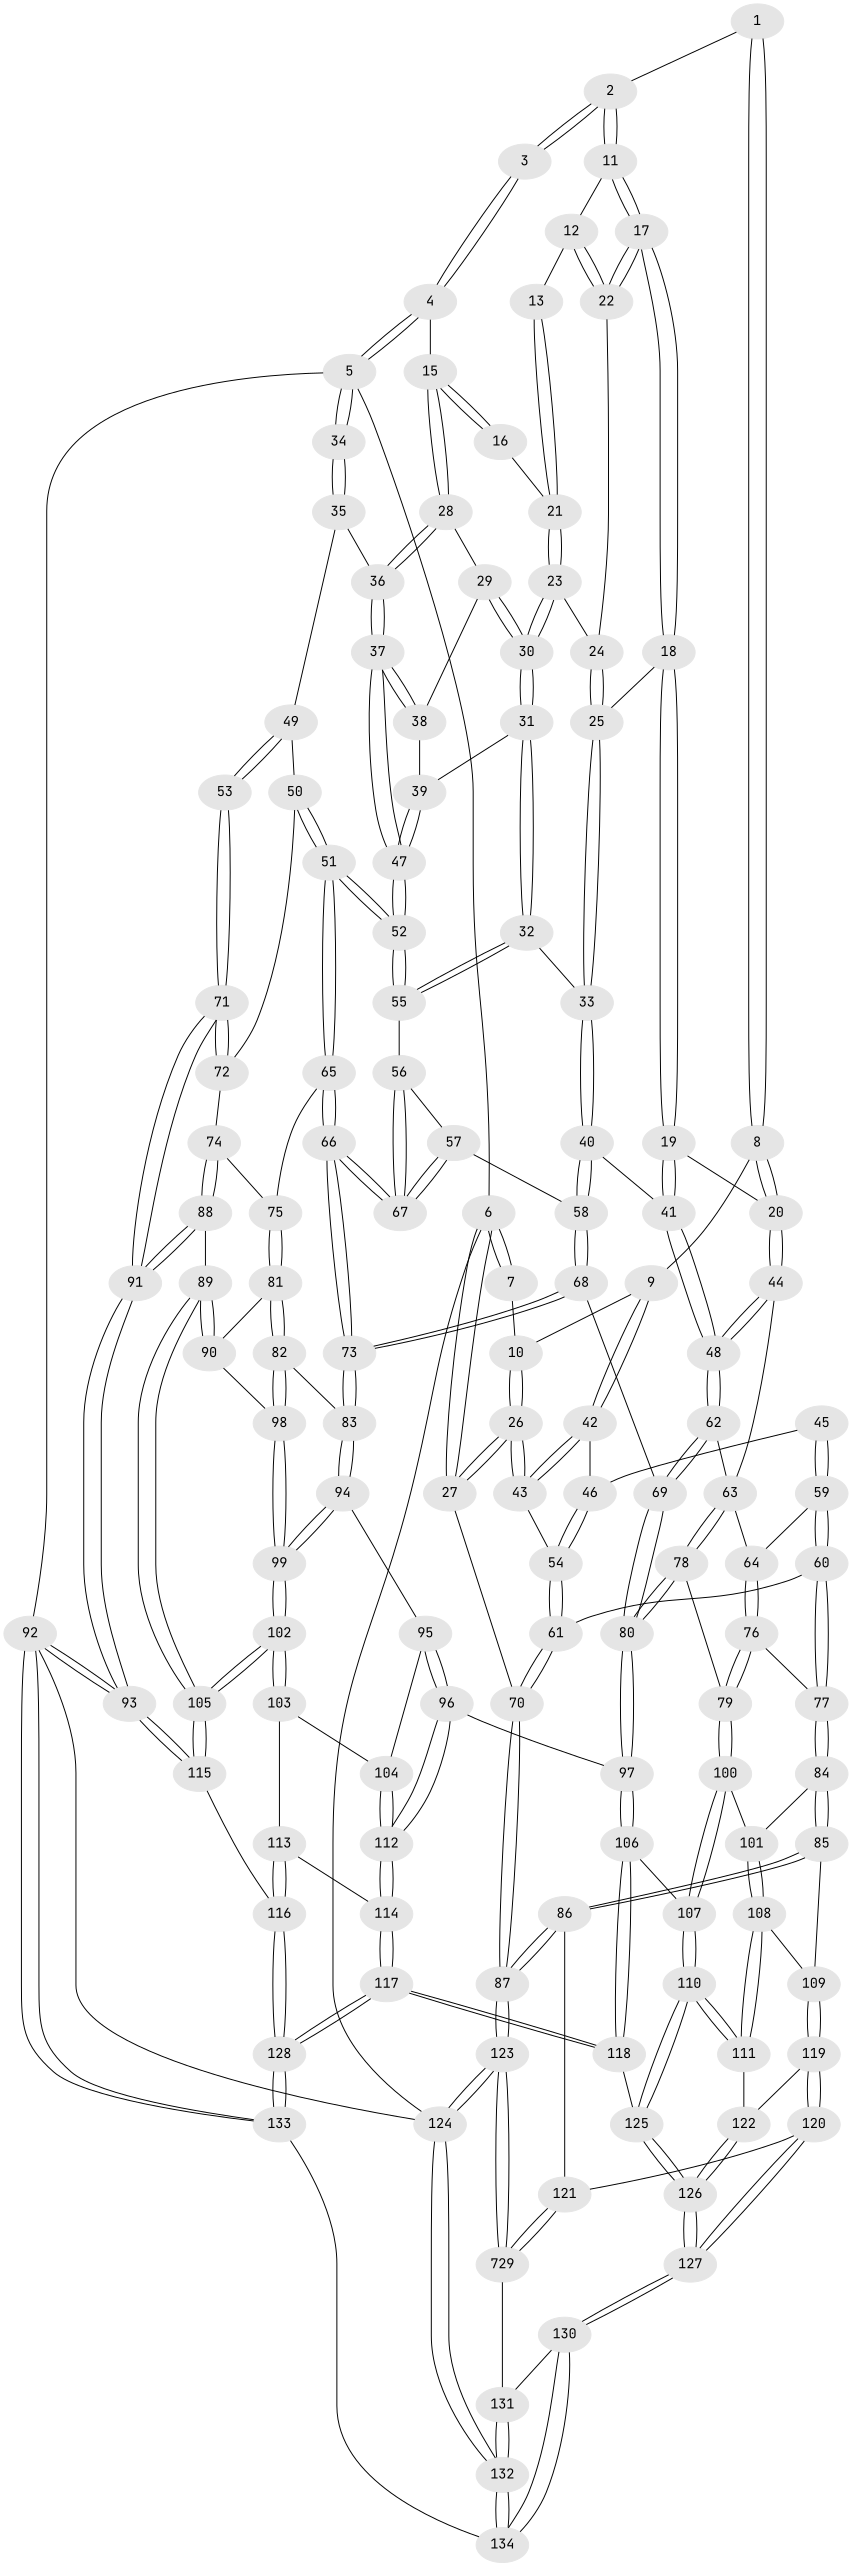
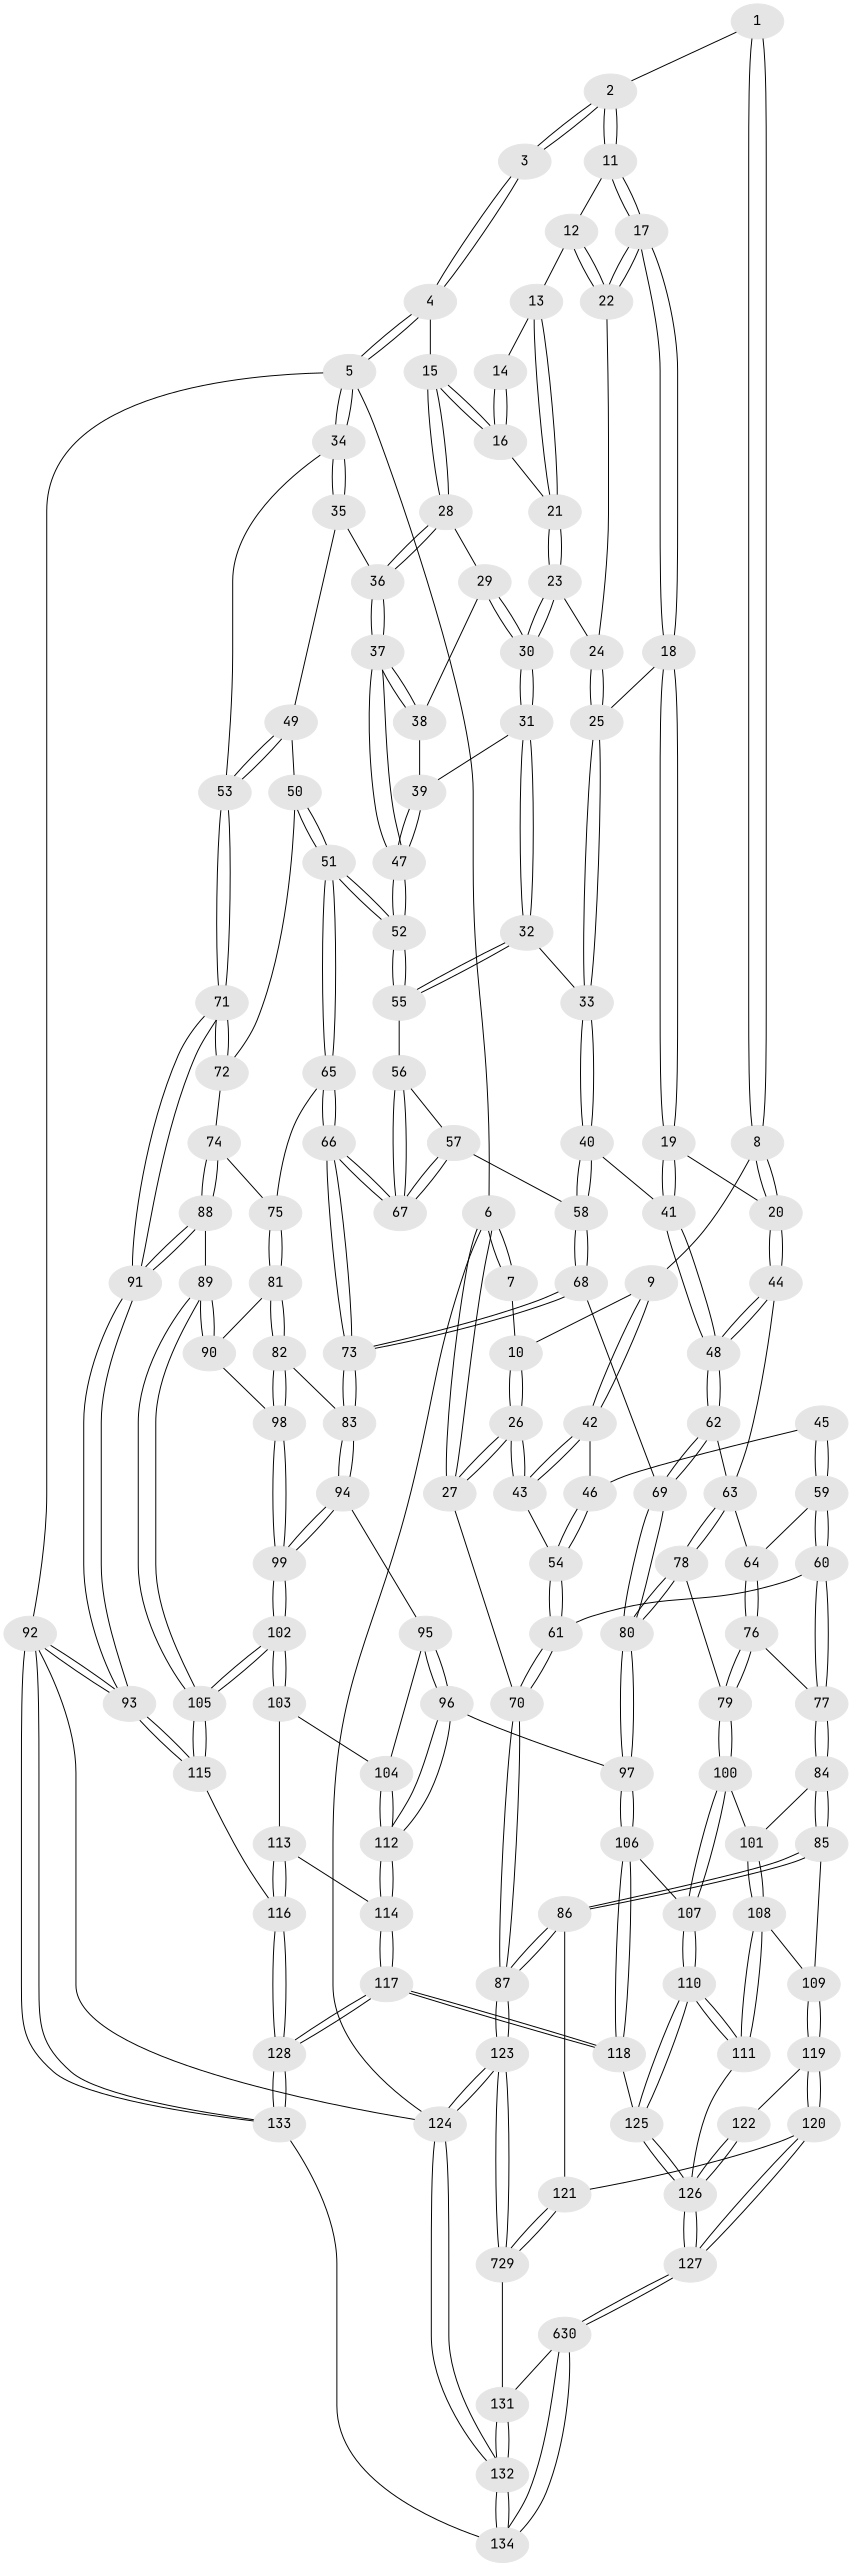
node "14": added
edge "34" -- "53": added
edge "111" -- "122": now "111" -- "126"
node "130": label "130" -> "630"
